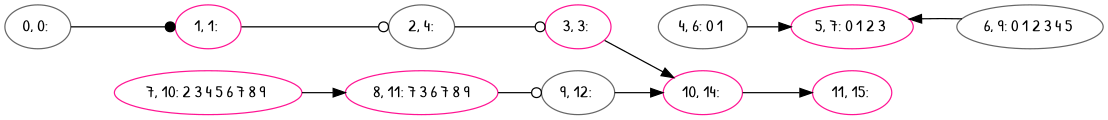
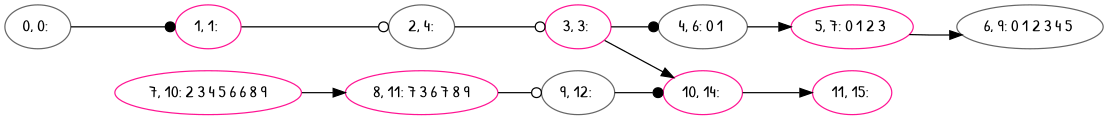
edge "6, 9: 0 1 2 3 4 5" -> "5, 7: 0 1 2 3": reversed
edge "3, 3:" -> "4, 6: 0 1": added
node "7, 10: 2 3 4 5 6 7 8 9": label "7, 10: 2 3 4 5 6 7 8 9" -> "7, 10: 2 3 4 5 6 6 8 9"
edge "9, 12:" -> "10, 14:": arrowhead normal -> dot
